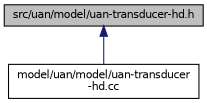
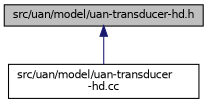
node "model/uan/model/uan-transducer -hd.cc": label "model/uan/model/uan-transducer -hd.cc" -> "src/uan/model/uan-transducer -hd.cc"
